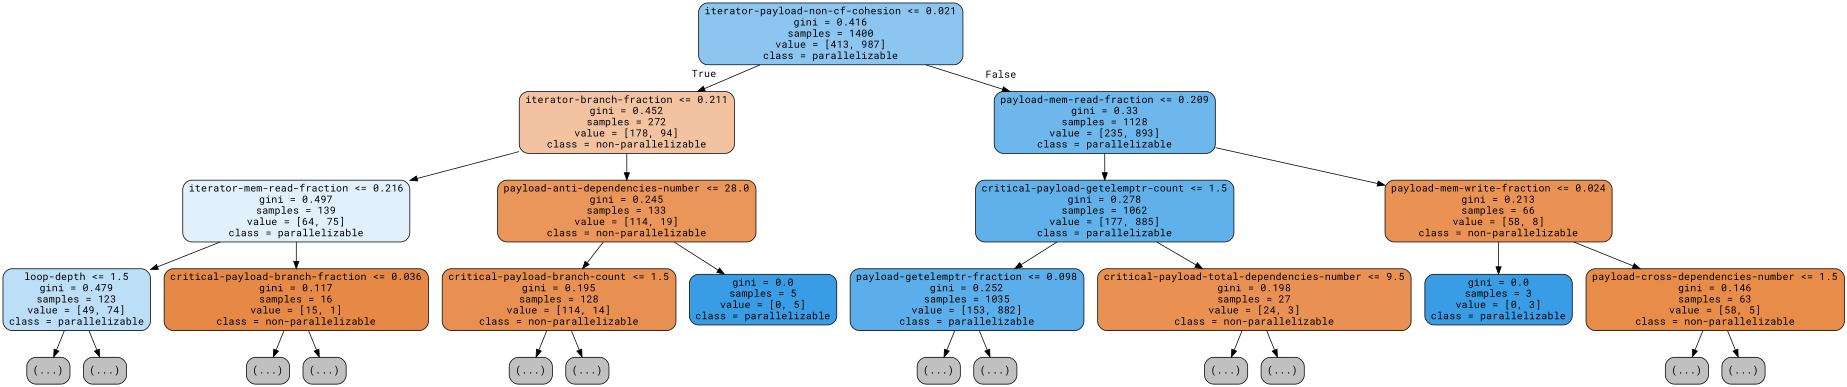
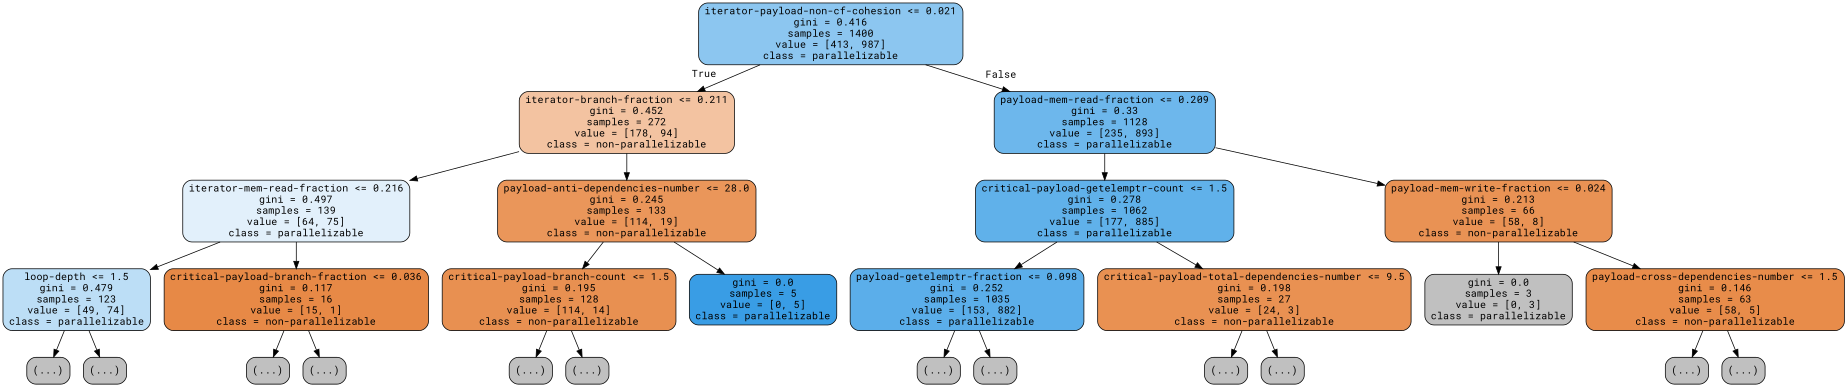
node "gini = 0.0 samples = 3 value = [0, 3] class = parallelizable": fillcolor #399de5ff -> #c0c0c0
